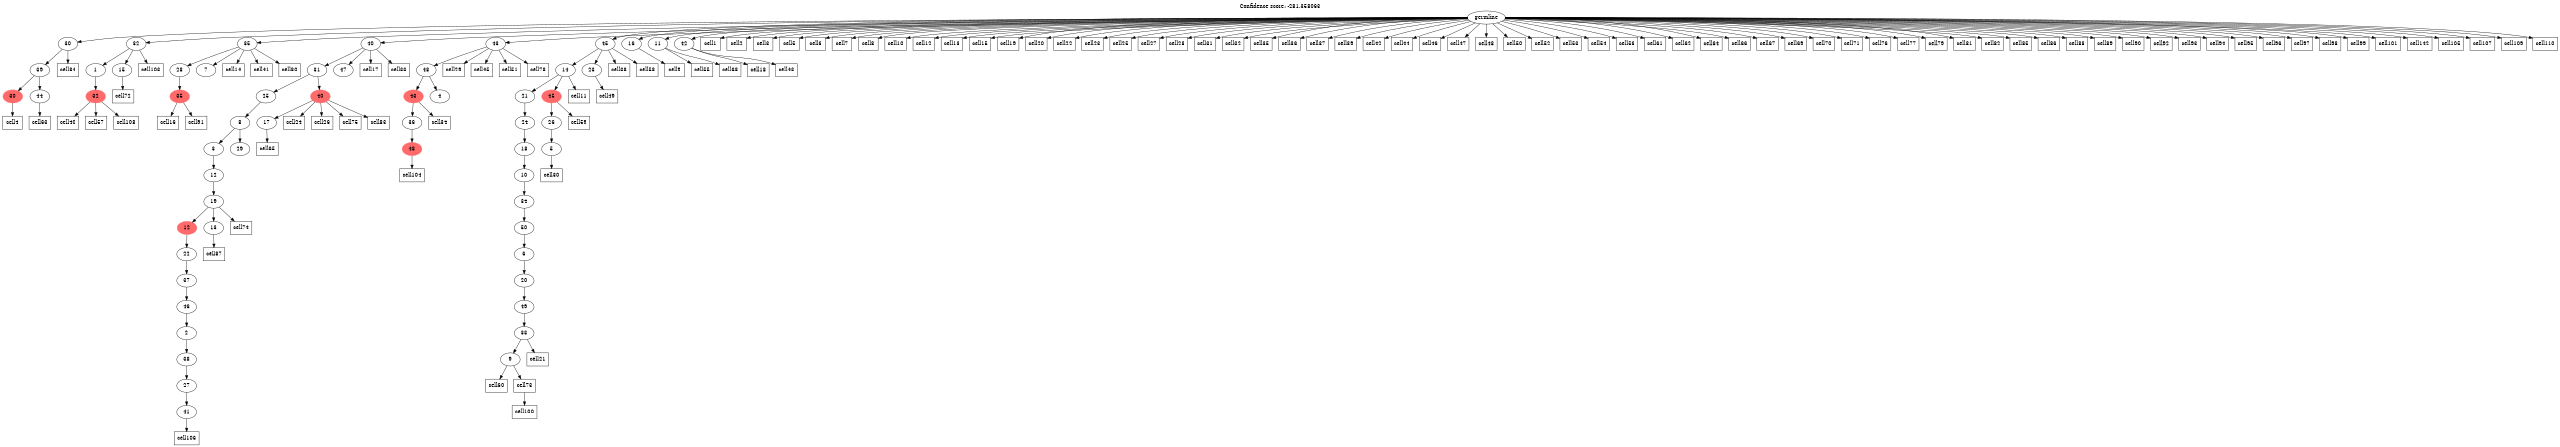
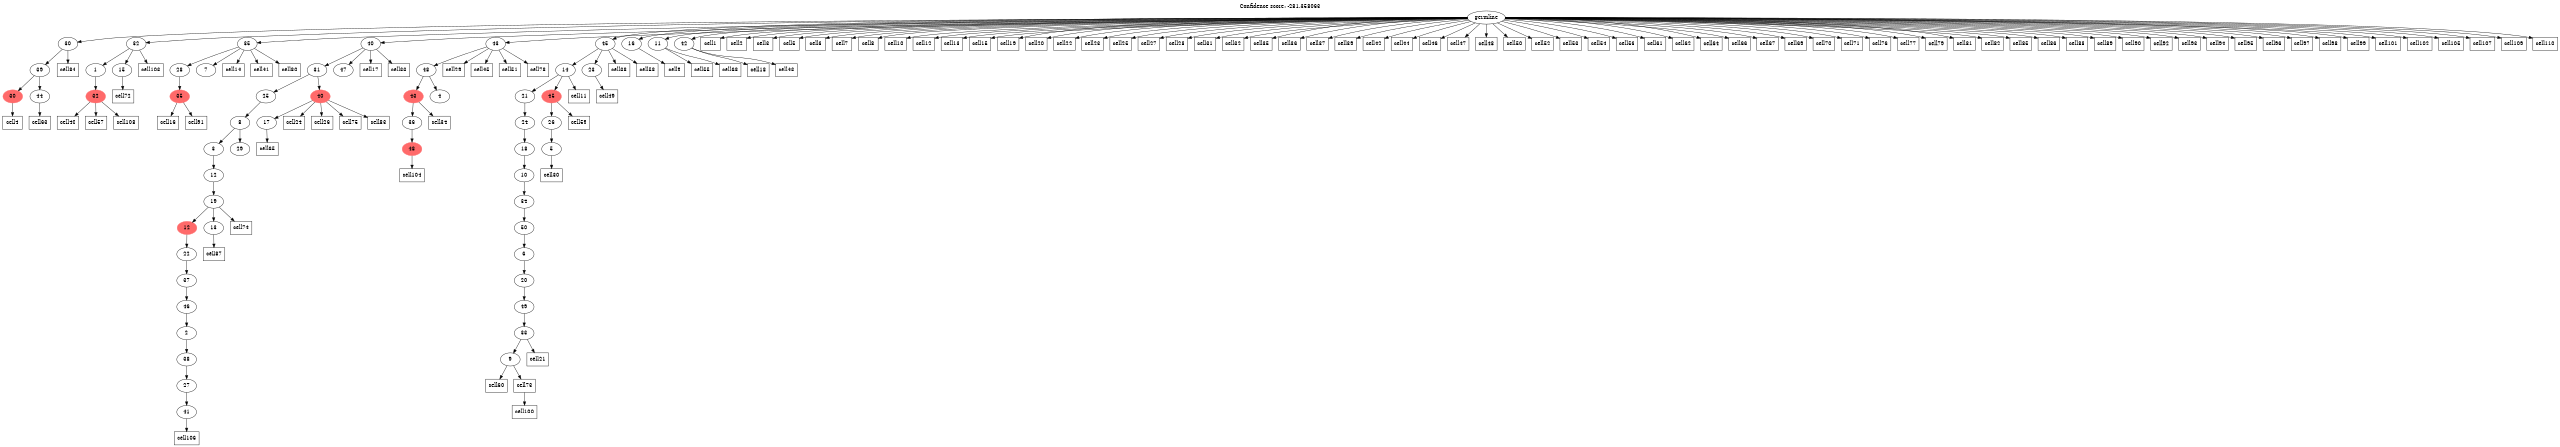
node "cell142": label "cell142" -> "cell102"
